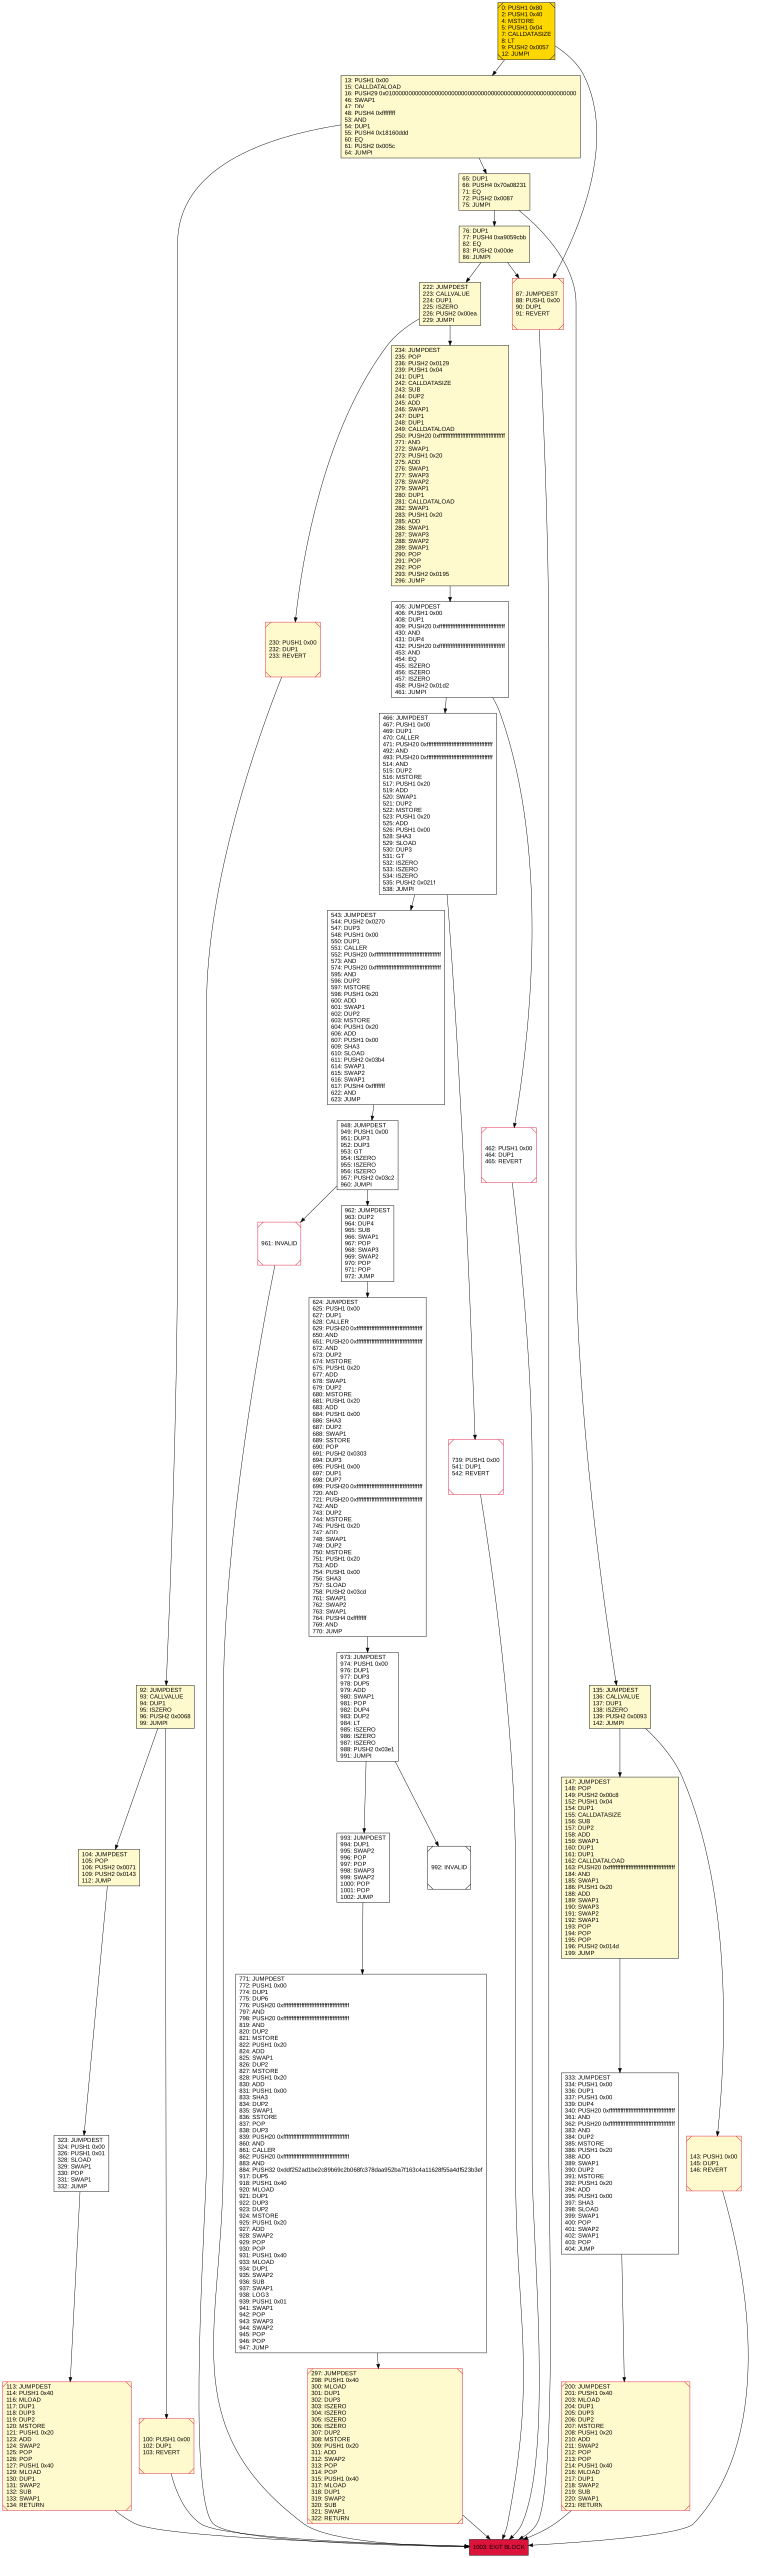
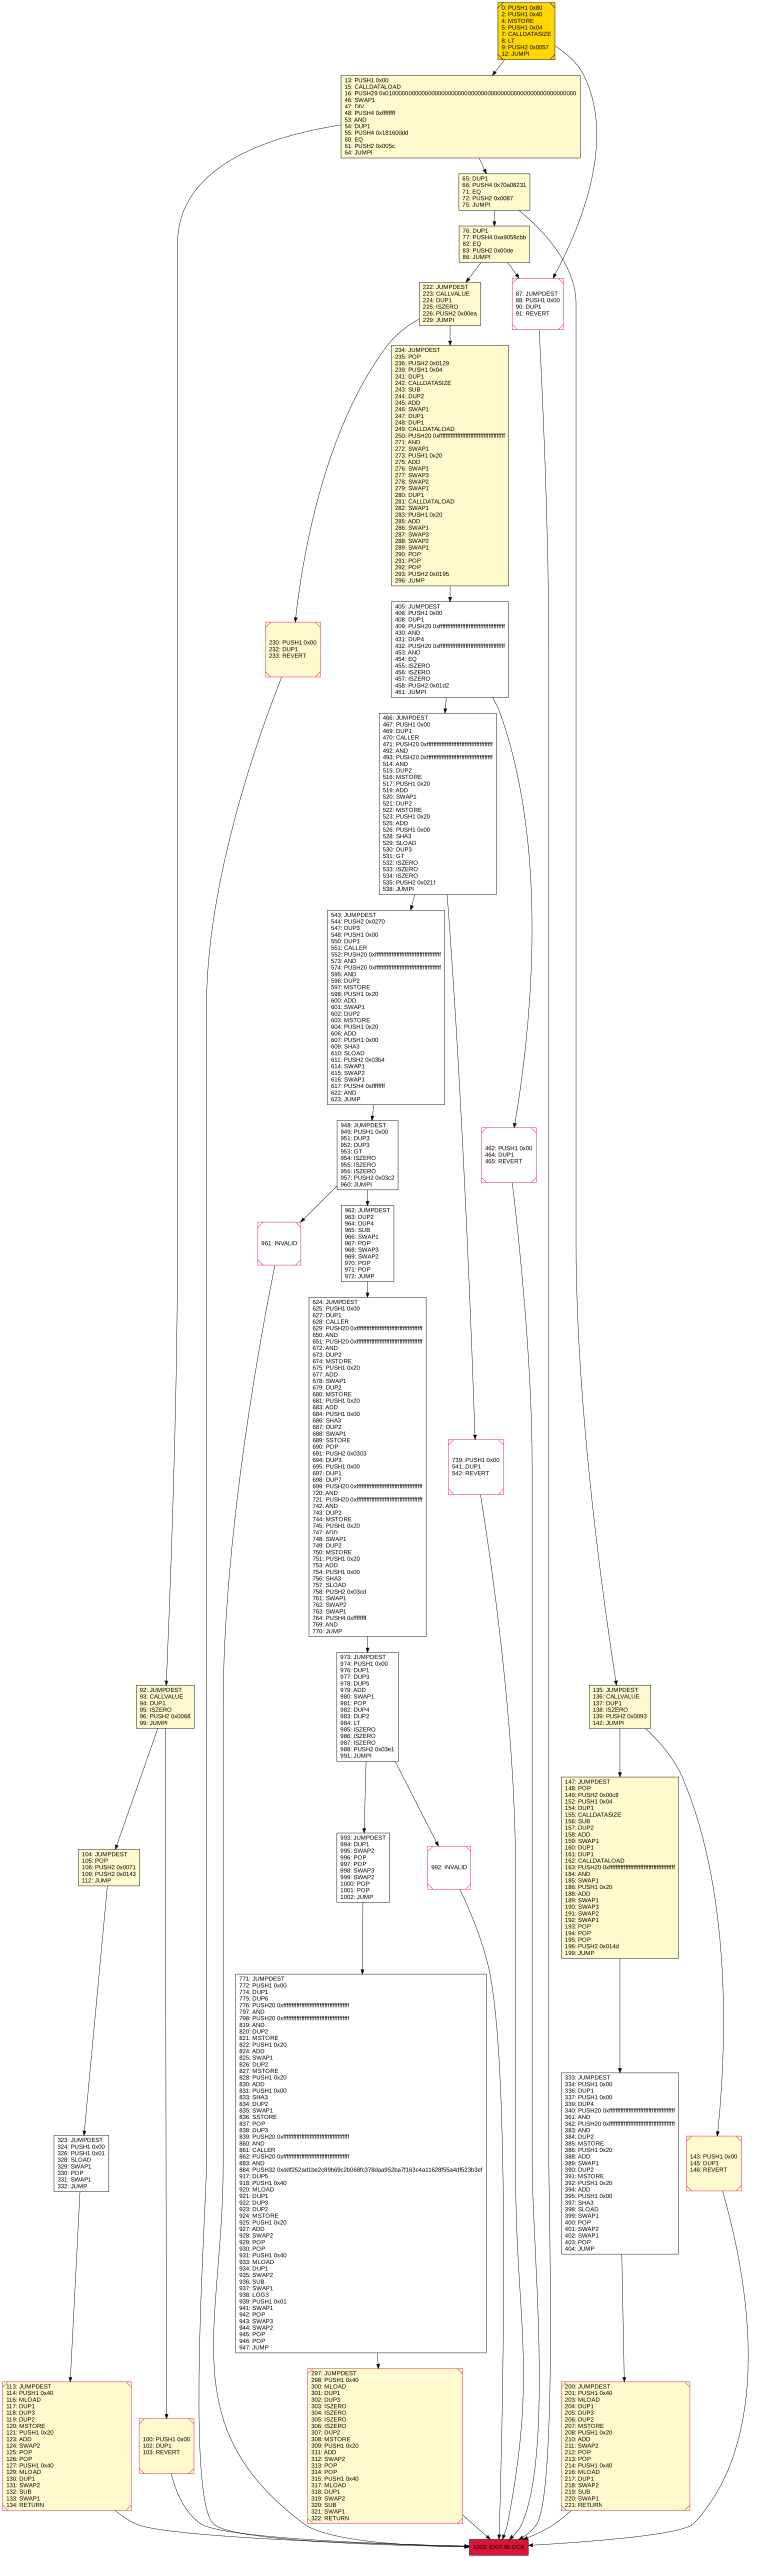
node "87: JUMPDEST 88: PUSH1 0x00 90: DUP1 91: REVERT": fillcolor lemonchiffon -> white
node "992: INVALID": color black -> crimson
edge "992: INVALID" -> "1003: EXIT BLOCK": added
